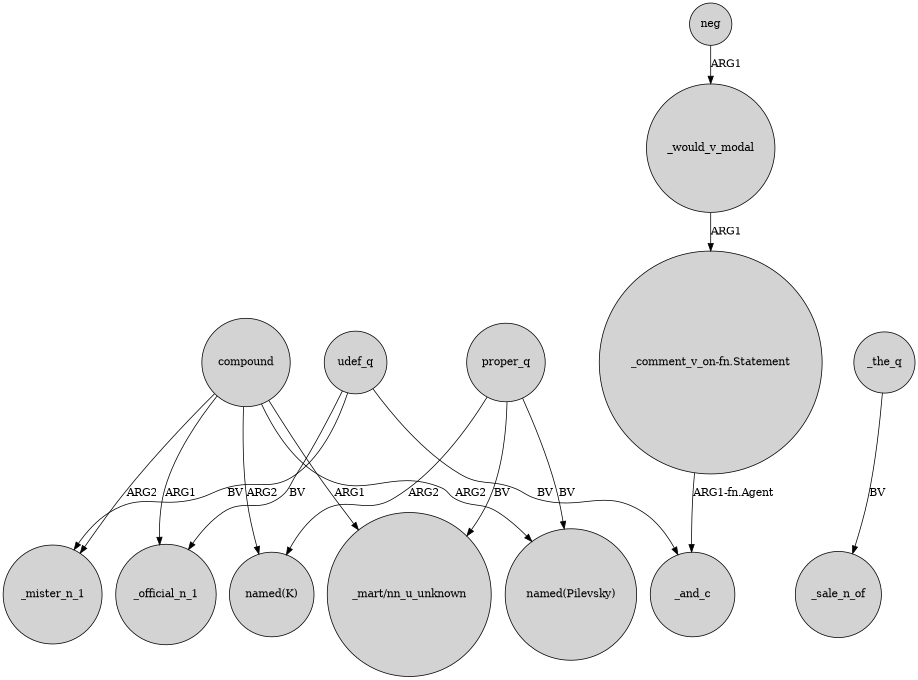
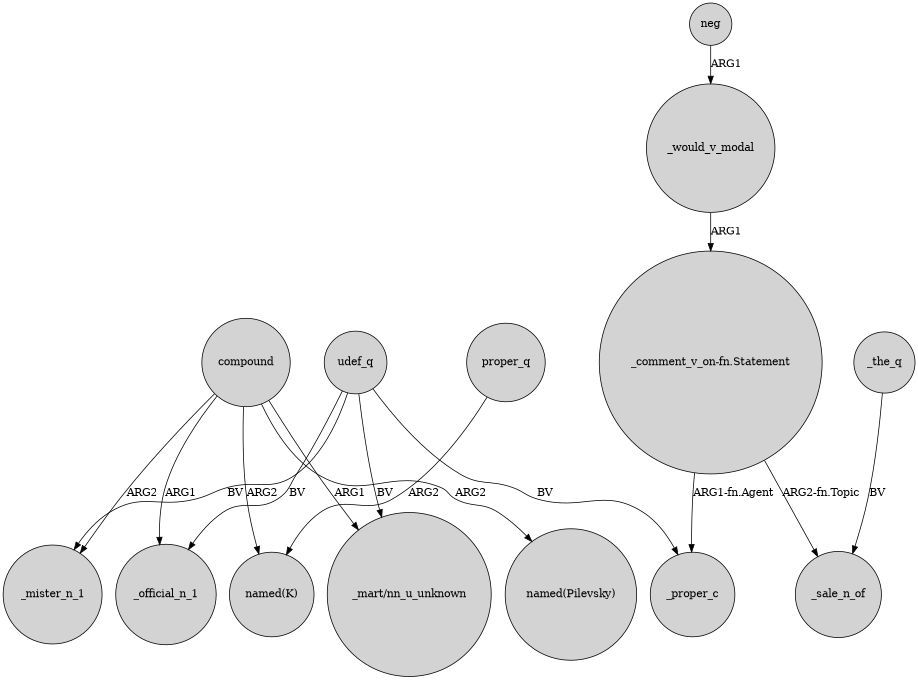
edge "proper_q" -> "named(Pilevsky)": removed, label "BV"
edge "proper_q" -> "_mart/nn_u_unknown": now "udef_q" -> "_mart/nn_u_unknown"
edge "_comment_v_on-fn.Statement" -> "_sale_n_of": added, label "ARG2-fn.Topic"
node "_and_c": label "_and_c" -> "_proper_c"
